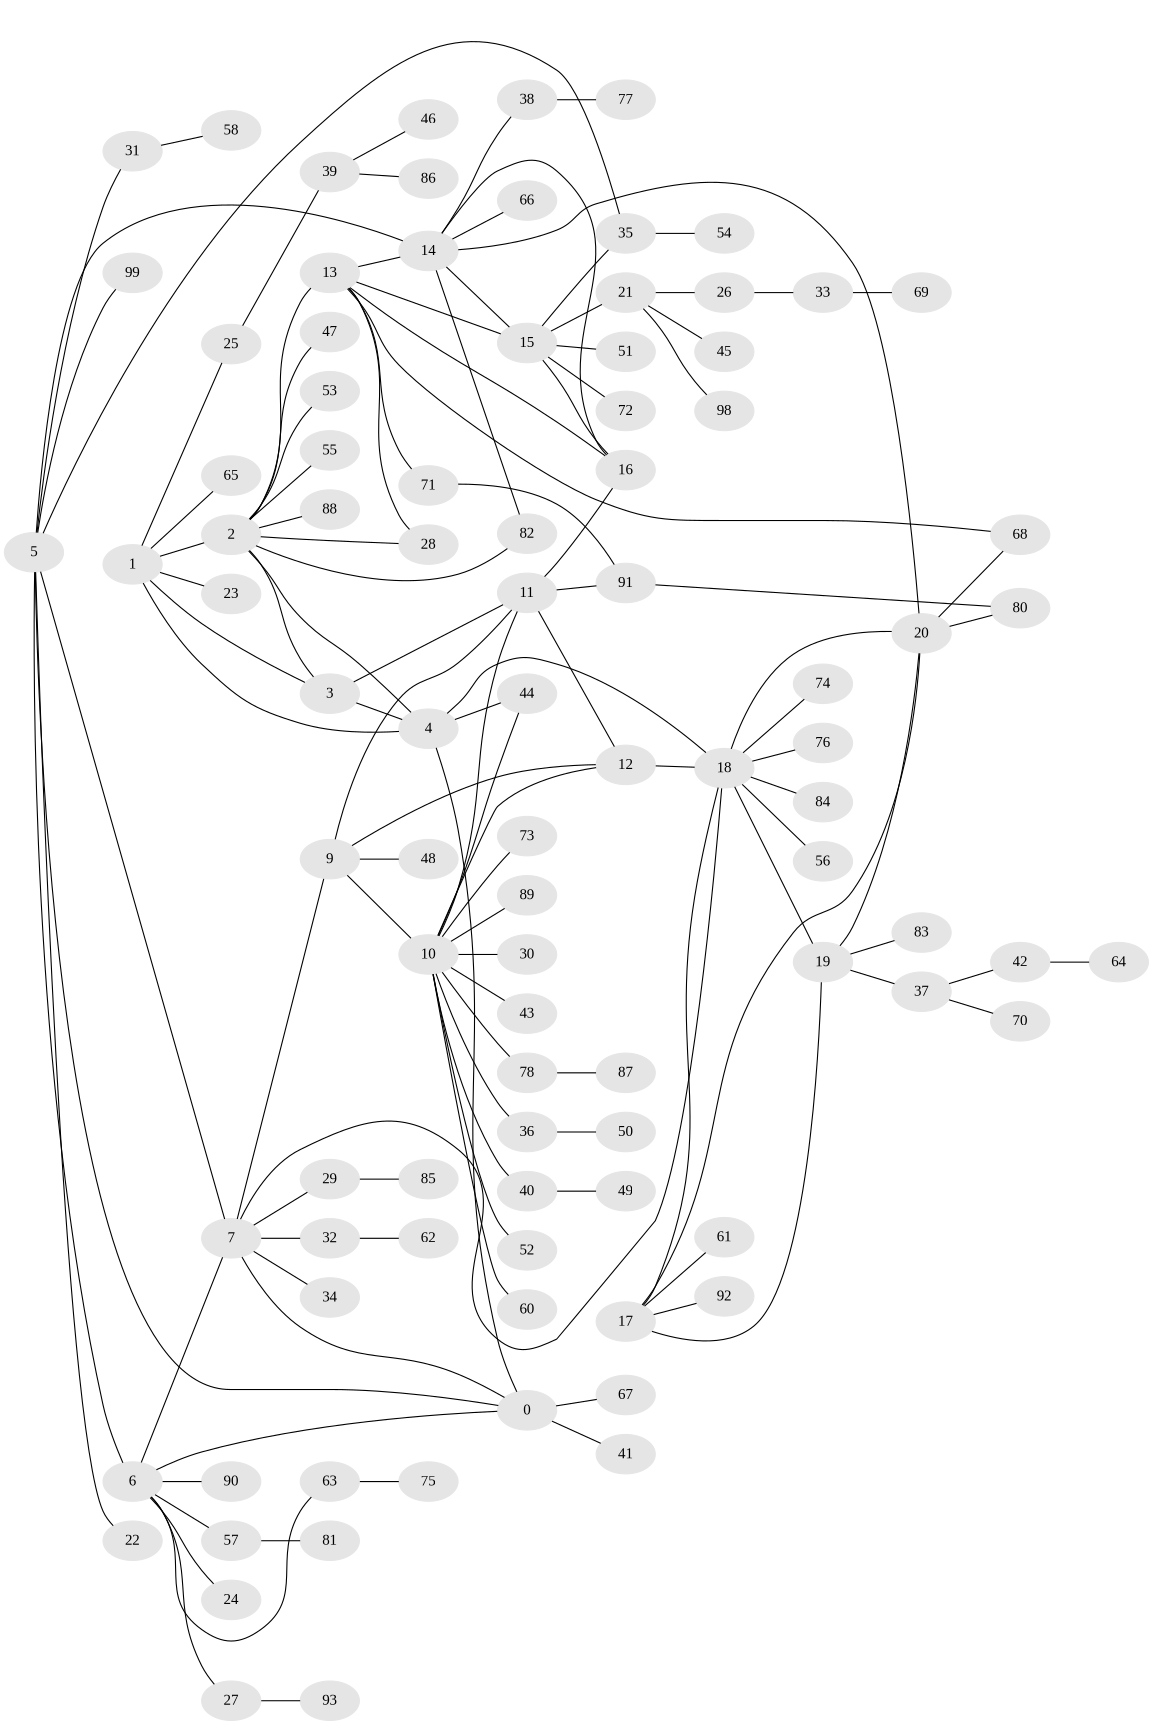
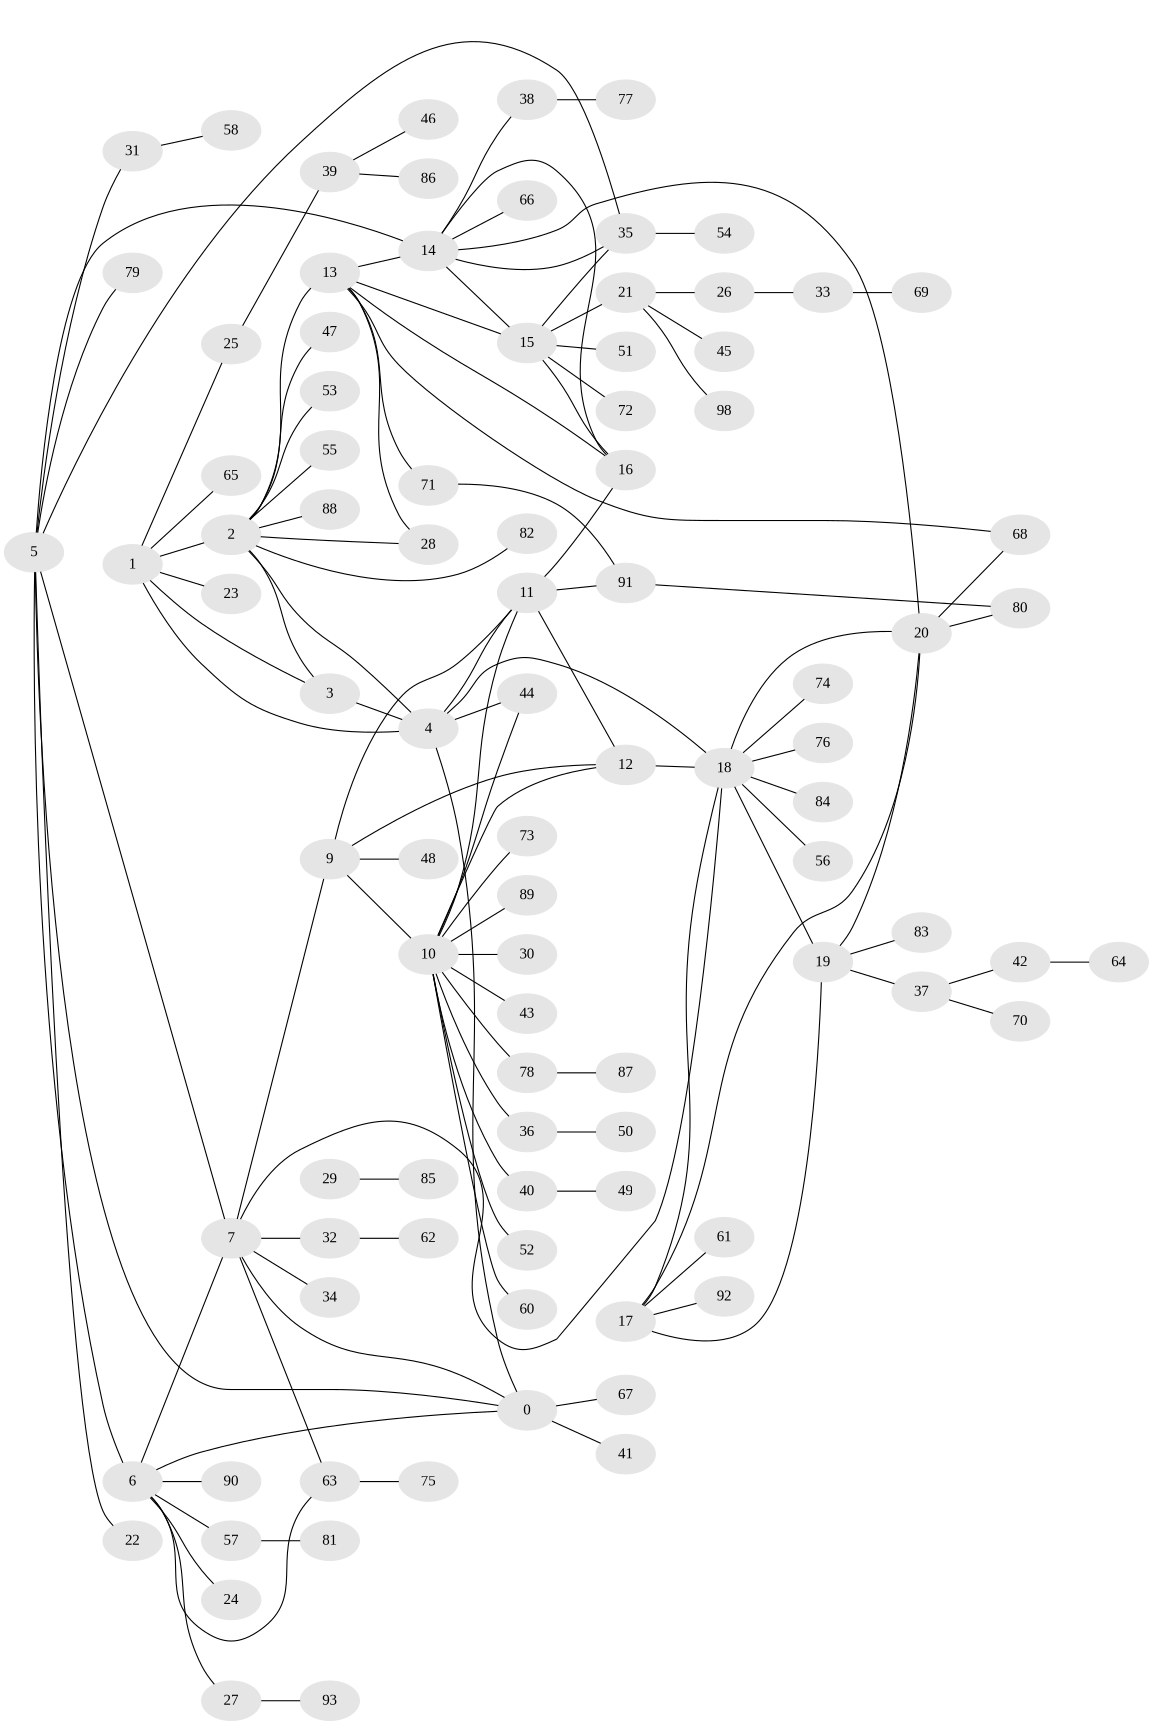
node "99": label "99" -> "79"
edge "14" -- "82": now "14" -- "35"
edge "11" -- "3": now "11" -- "4"
edge "29" -- "7": now "63" -- "7"
